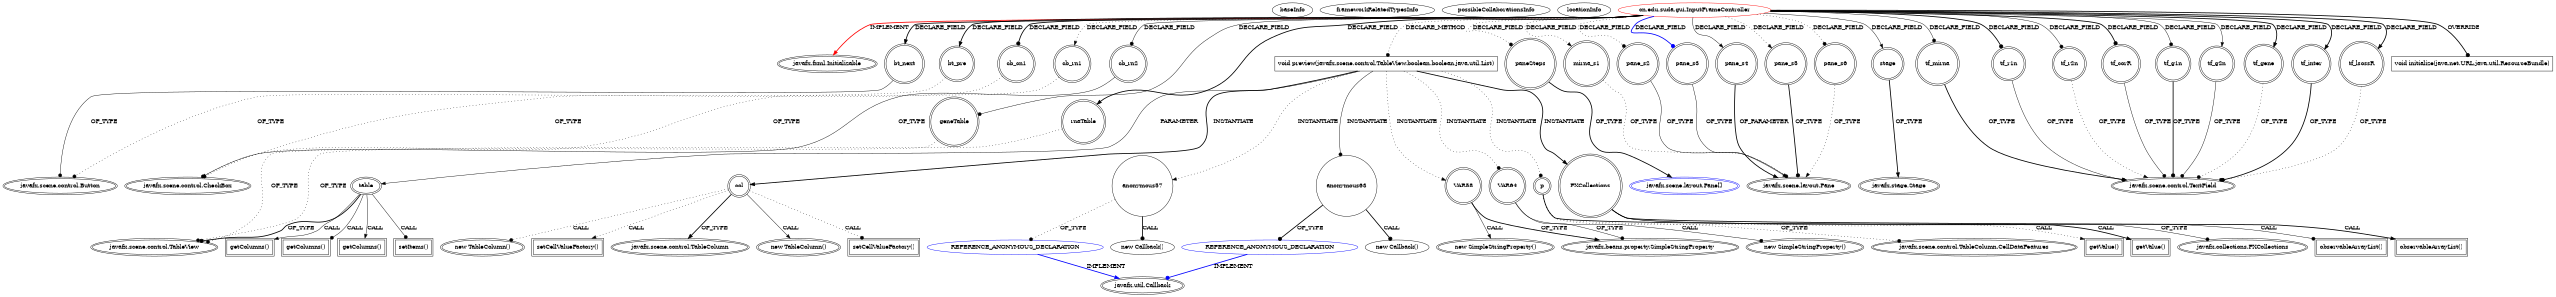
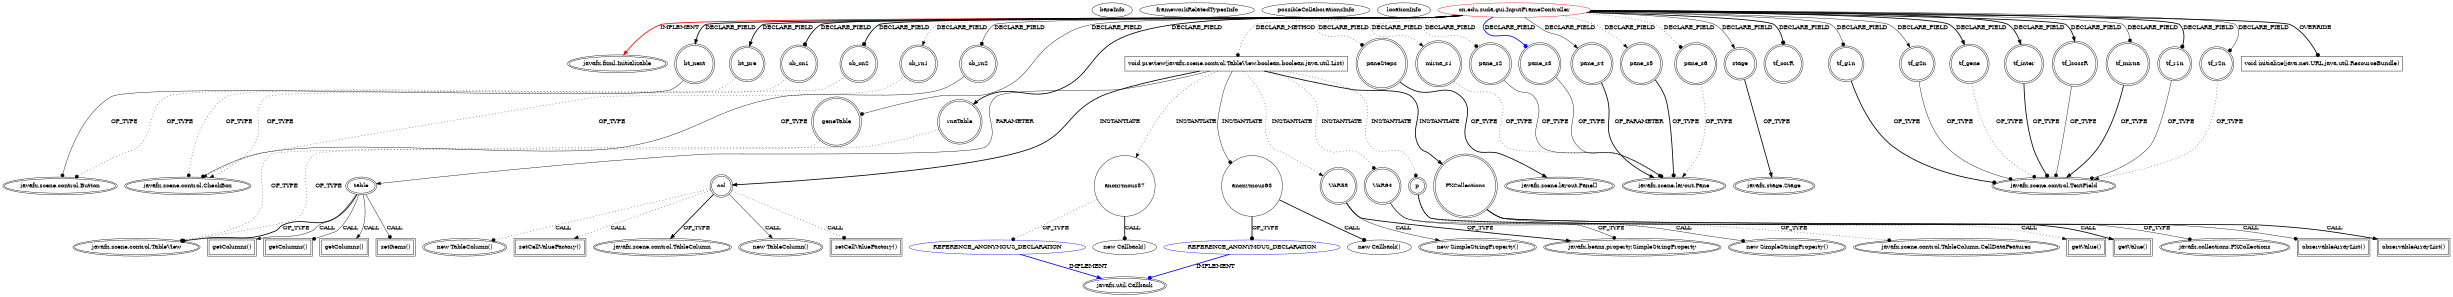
node "cb_cn2": added
edge "tf_corR" -> "javafx.scene.control.TextField": removed, label "OF_TYPE"
edge "tf_lsossR" -> "javafx.scene.control.TextField": style dotted -> solid
node "javafx.scene.layout.Pane[]": color blue -> black
